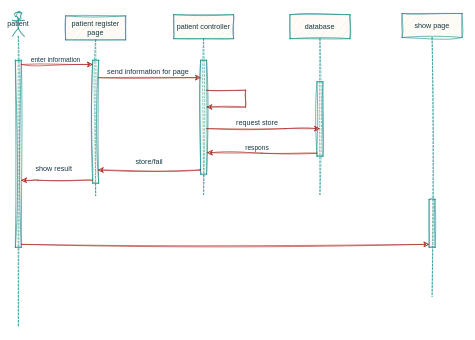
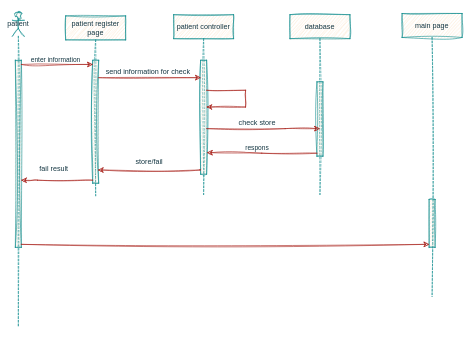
node "show page": label "show page" -> "main page"
node "send information for page": label "send information for page" -> "send information for check"
node "request store": label "request store" -> "check store"
node "show result": label "show result" -> "fail result"
